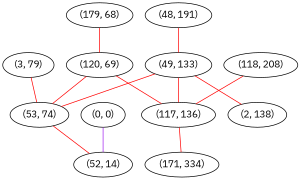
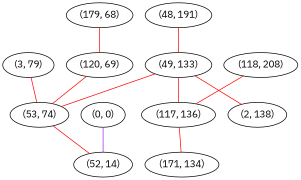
edge "(120, 69)" -- "(117, 136)": removed
node "(171, 334)": label "(171, 334)" -> "(171, 134)"
